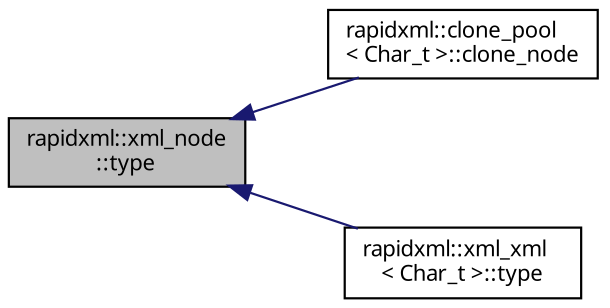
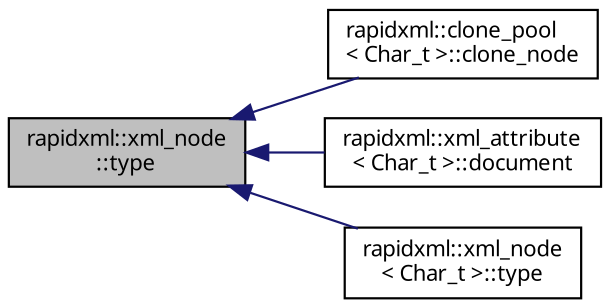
node "rapidxml::xml_attribute < Char_t >::document": added
node "rapidxml::xml_xml < Char_t >::type": label "rapidxml::xml_xml < Char_t >::type" -> "rapidxml::xml_node < Char_t >::type"
